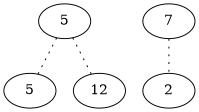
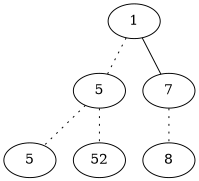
node "1": added
node "12": label "12" -> "52"
node "2": label "2" -> "8"
